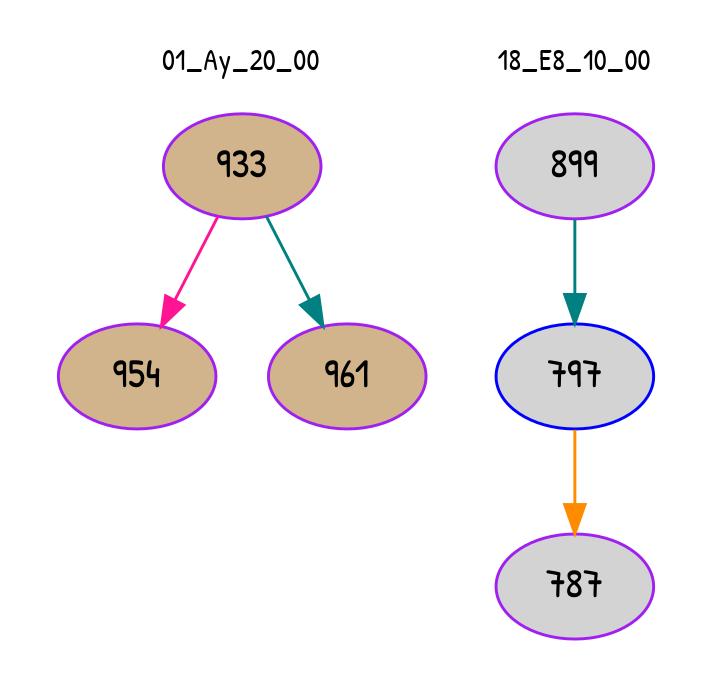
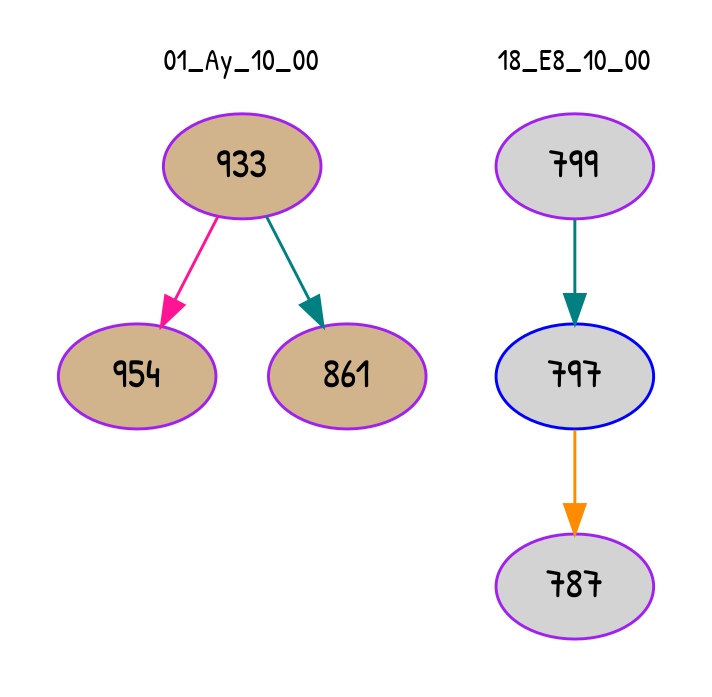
cluster "01_Ay_20_00": label "01_Ay_20_00" -> "01_Ay_10_00"
node "899": label "899" -> "799"
node "961": label "961" -> "861"
